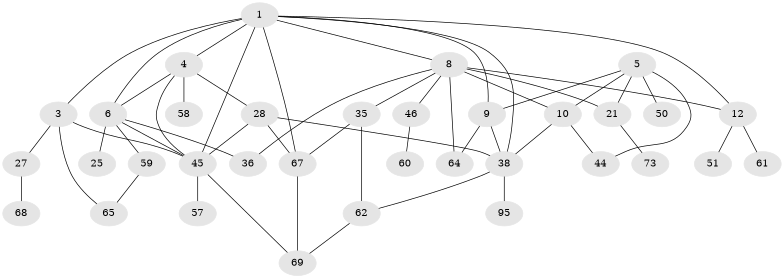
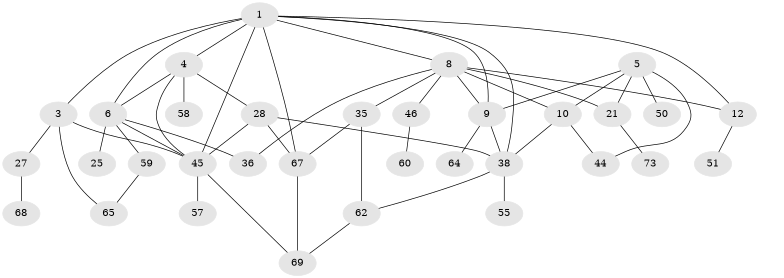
edge "8" -- "64": now "8" -- "9"
node "61": removed
node "95": label "95" -> "55"
